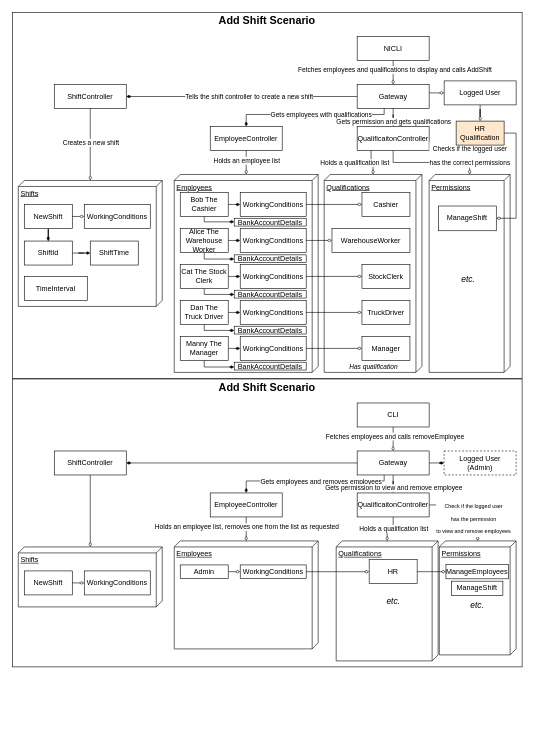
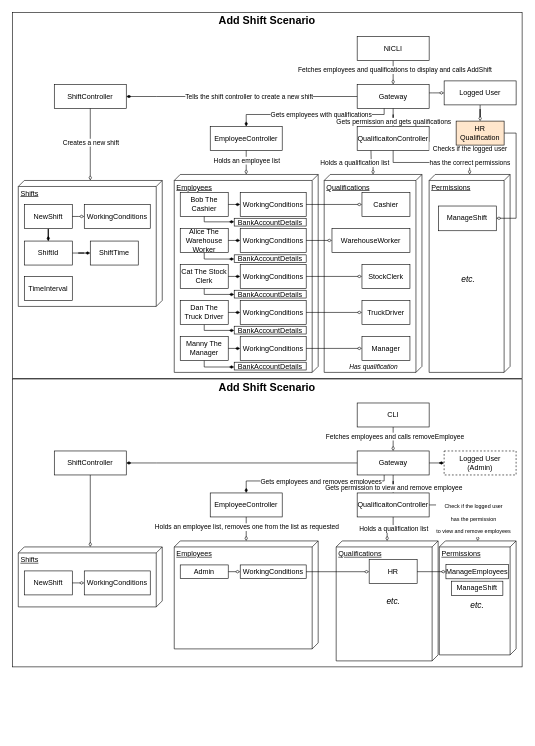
node "TimeInterval": size 63x24 -> 48x24
